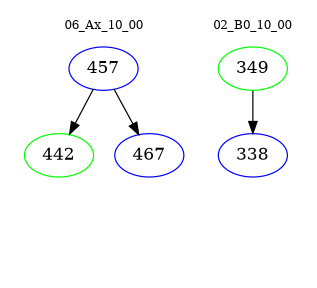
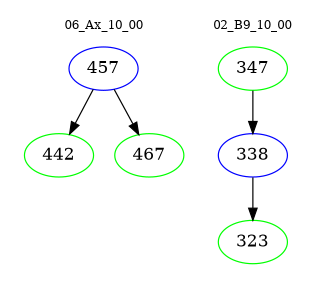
cluster "02_B0_10_00": label "02_B0_10_00" -> "02_B9_10_00"
node "349": label "349" -> "347"
node "467": color blue -> green
node "323": added
